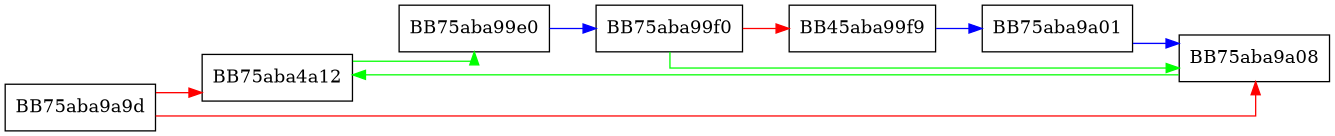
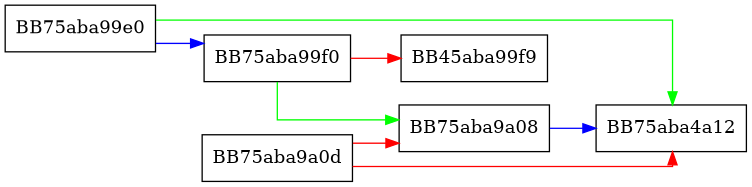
node "BB75aba9a01": removed
edge "BB75aba4a12" -> "BB75aba99e0": reversed
edge "BB75aba9a08" -> "BB75aba4a12": color green -> blue
node "BB75aba9a9d": label "BB75aba9a9d" -> "BB75aba9a0d"
